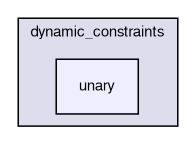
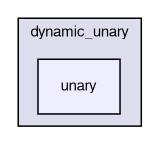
cluster "dynamic_constraints": label "dynamic_constraints" -> "dynamic_unary"
